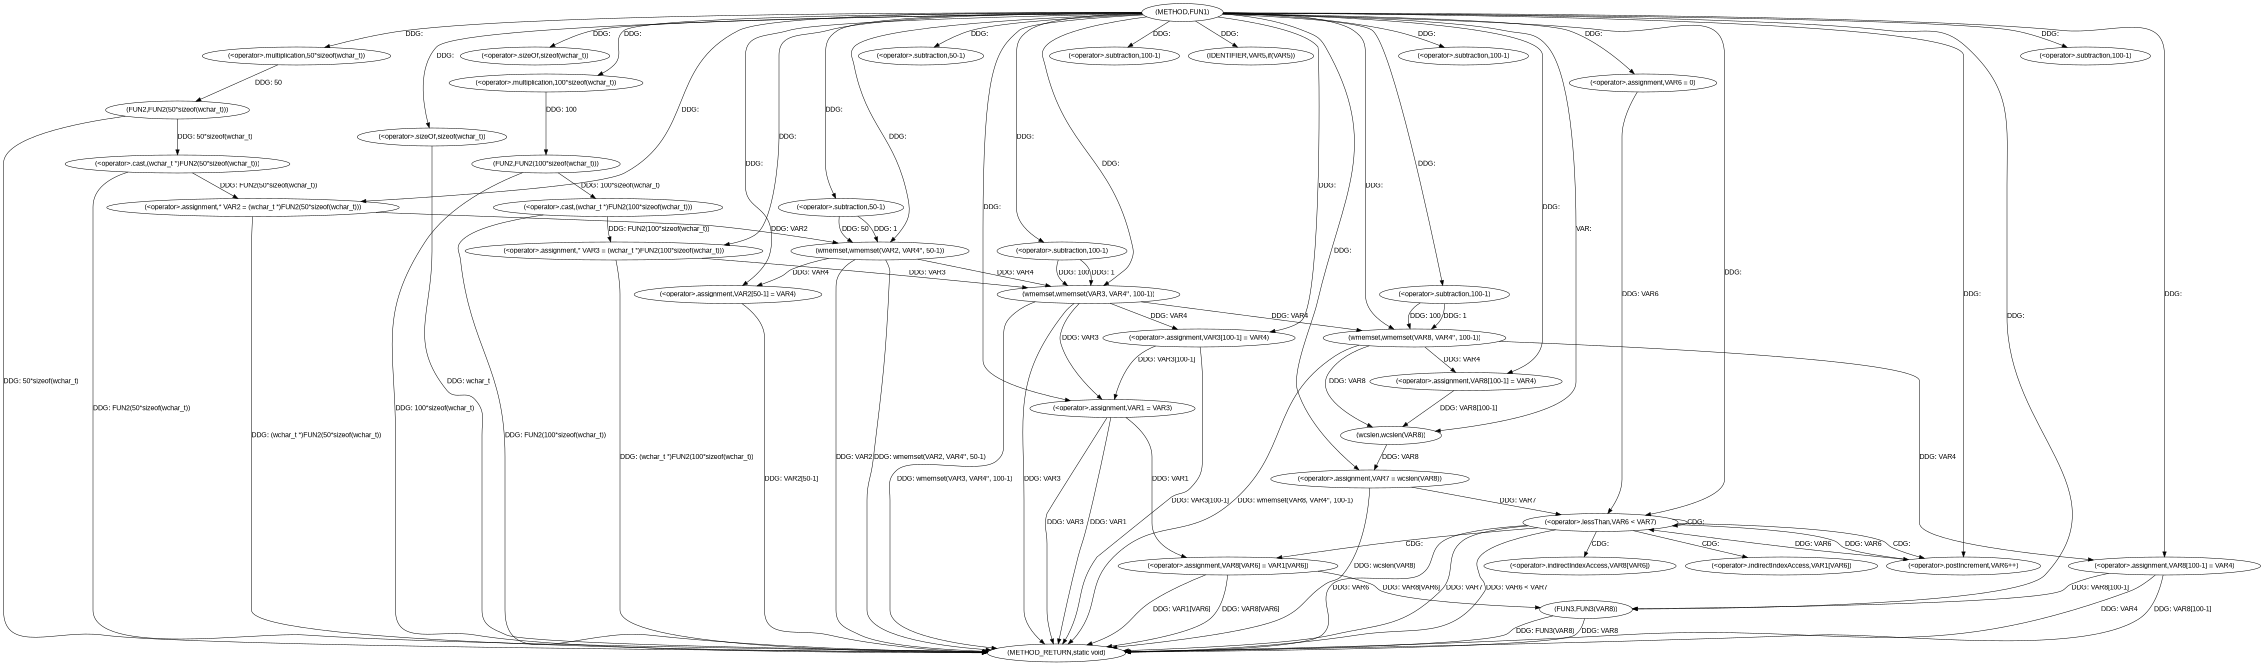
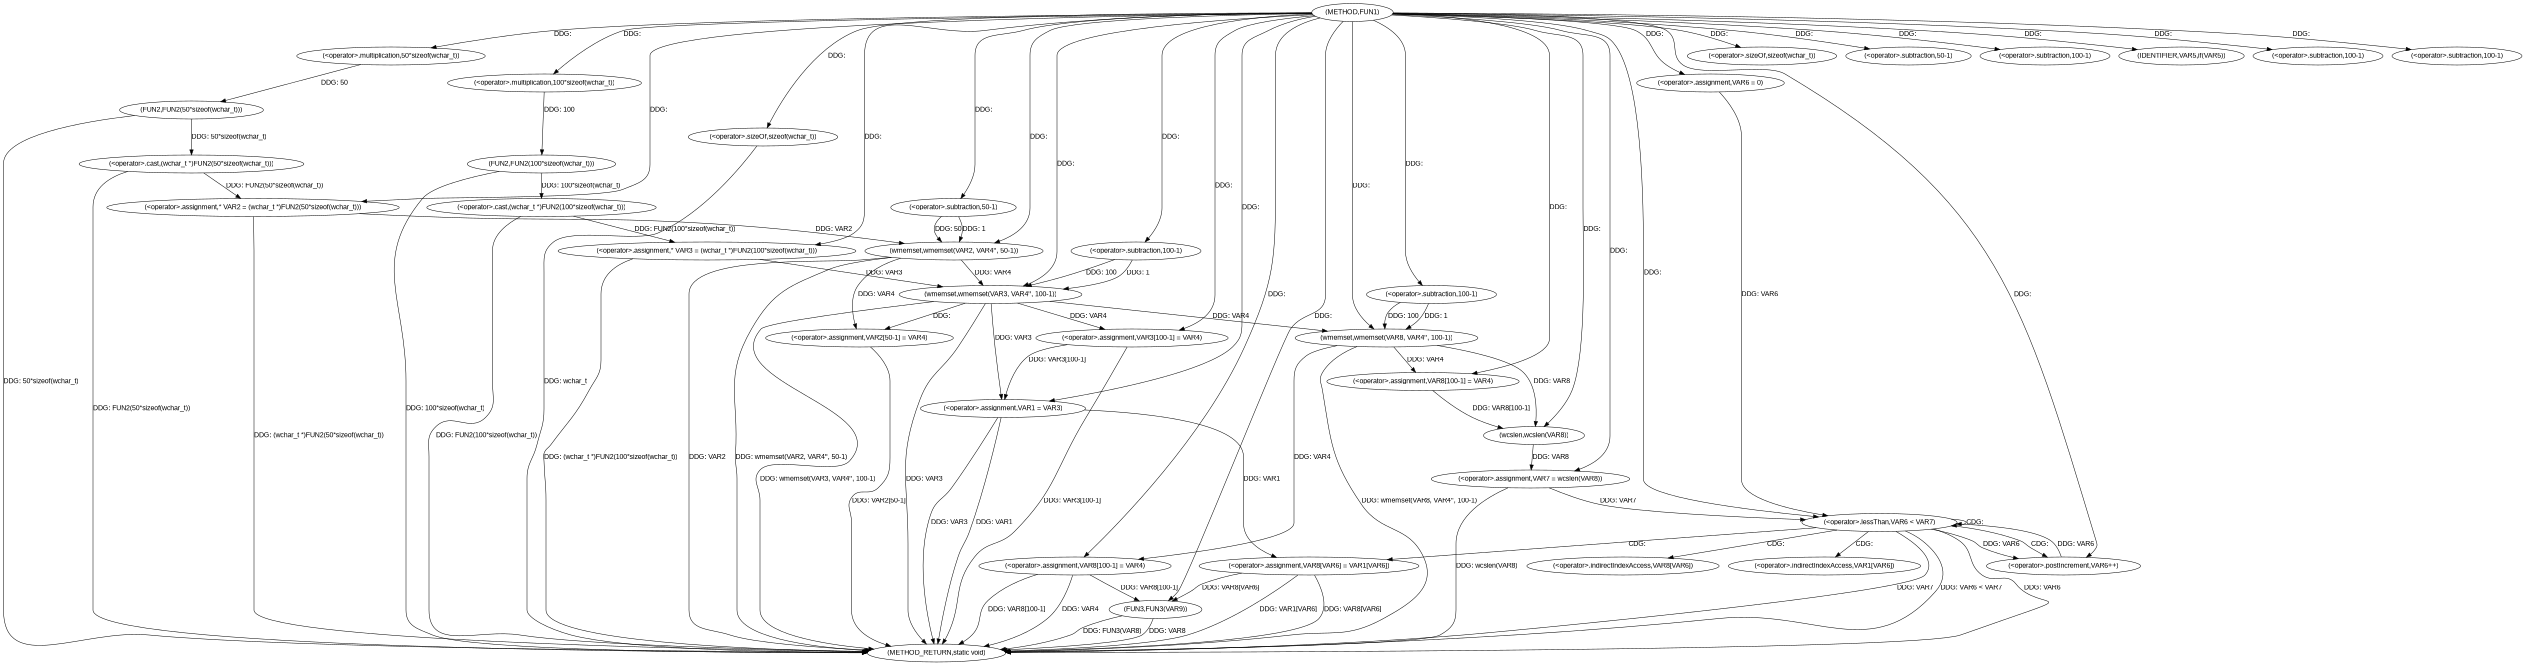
edge "(METHOD,FUN1)" -> "(<operator>.assignment,VAR2[50-1] = VAR4)": now "(wmemset,wmemset(VAR3, VAR4'', 100-1))" -> "(<operator>.assignment,VAR2[50-1] = VAR4)"
edge "(METHOD,FUN1)" -> "(wcslen,wcslen(VAR8))": label "VAR: " -> "DDG: "
node "(FUN3,FUN3(VAR8))": label "(FUN3,FUN3(VAR8))" -> "(FUN3,FUN3(VAR9))"
